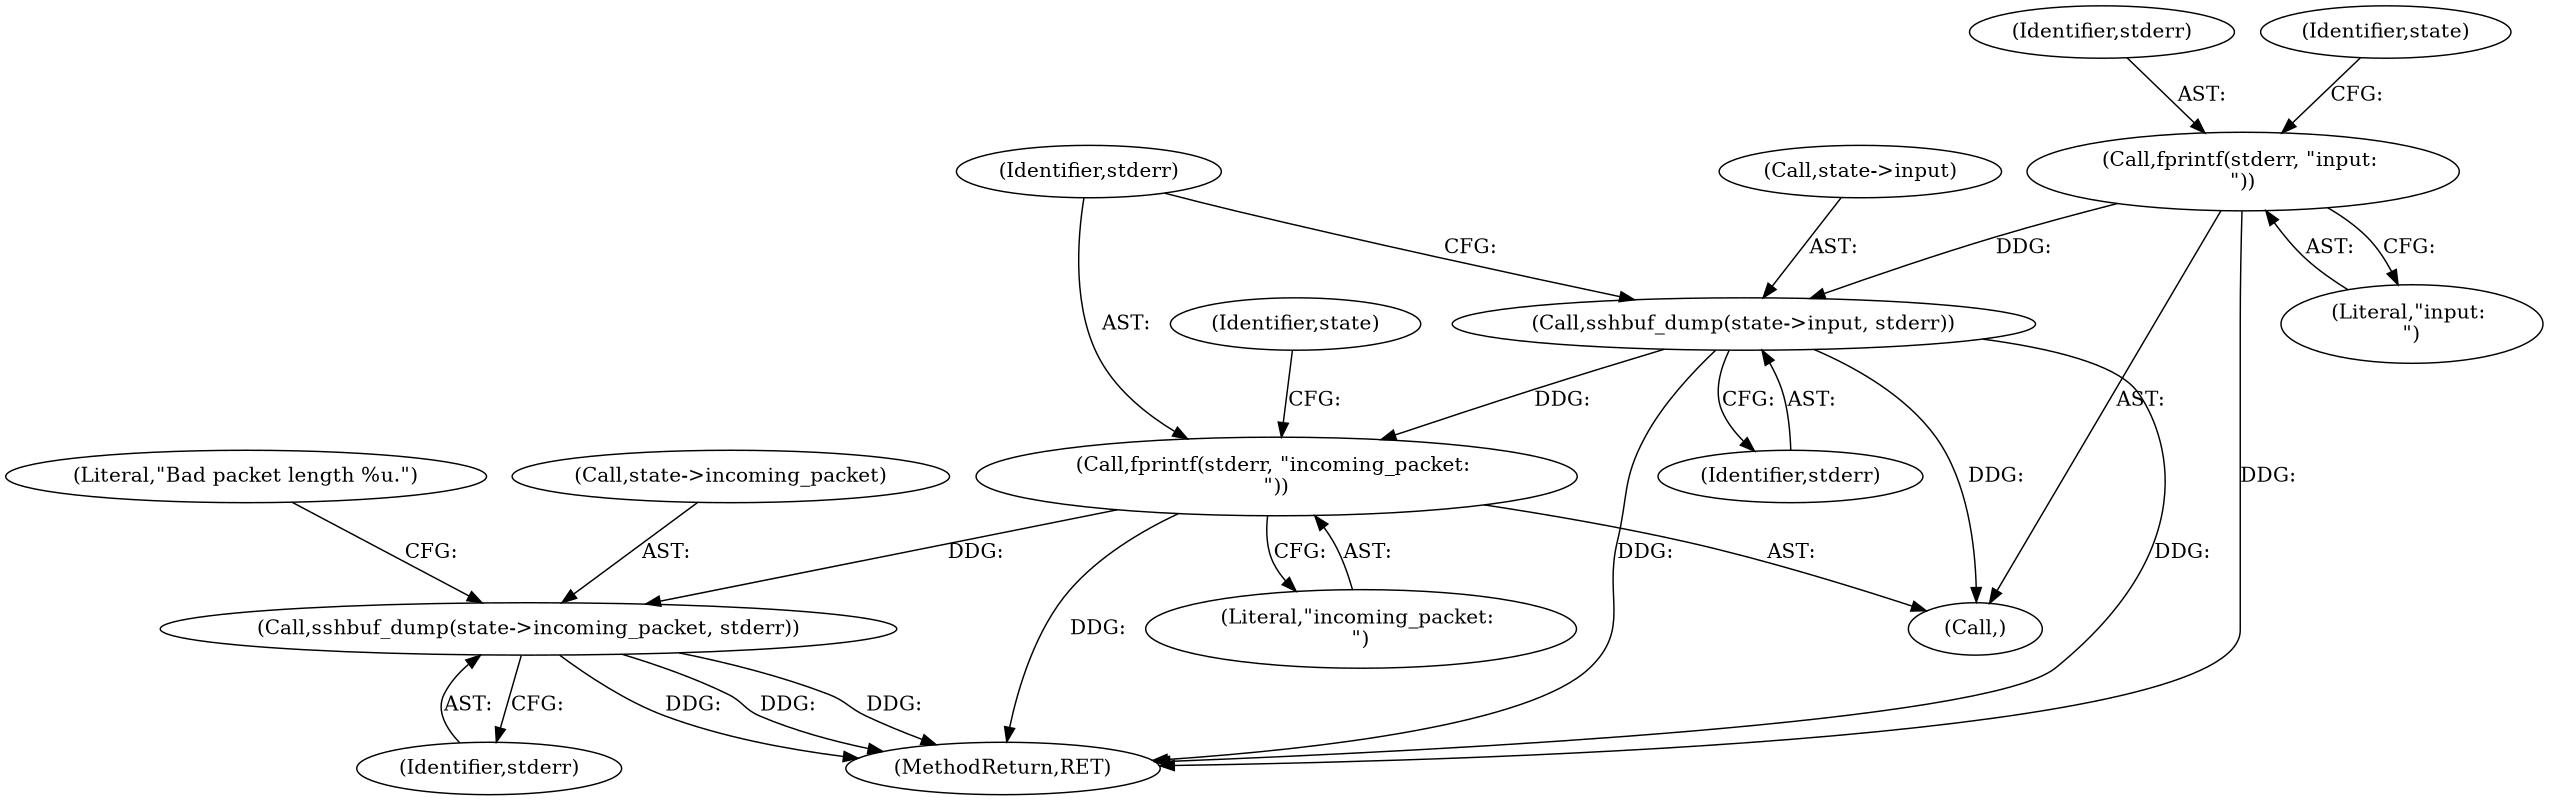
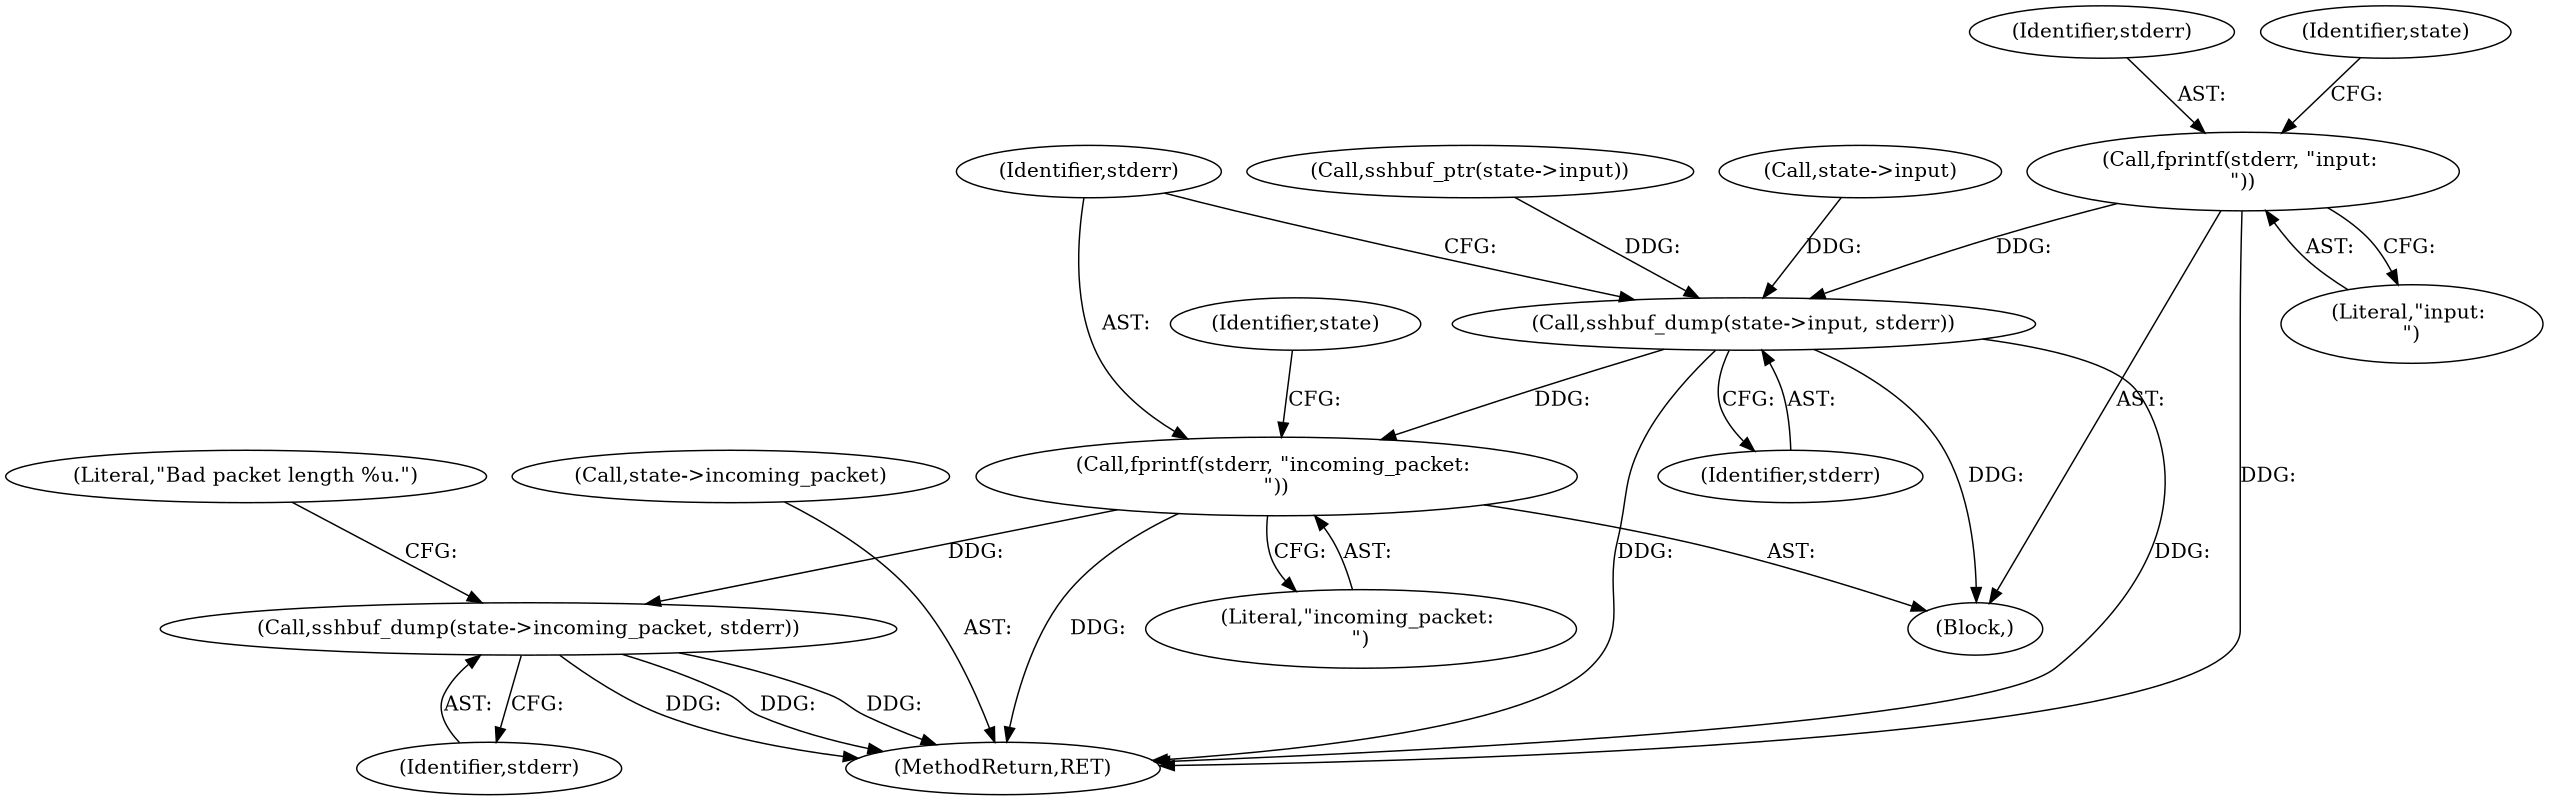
node "(Call,sshbuf_ptr(state->input))": added
edge "(Call,state->input)" -> "(Call,sshbuf_dump(state->input, stderr))": label "AST: " -> "DDG: "
edge "(Call,state->incoming_packet)" -> "(Call,sshbuf_dump(state->incoming_packet, stderr))": now "(Call,state->incoming_packet)" -> "(MethodReturn,RET)"
node "(Call,)": label "(Call,)" -> "(Block,)"
